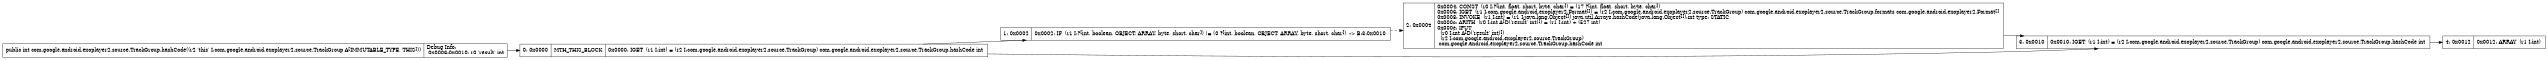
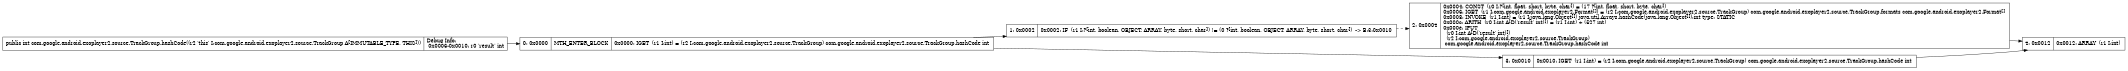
edge "2: 0x0004" -> "3: 0x0010": now "2: 0x0004" -> "4: 0x0012"
node "0: 0x0000": text "MTH_THIS_BLOCK" -> "MTH_ENTER_BLOCK"
